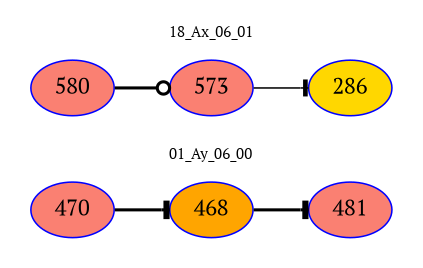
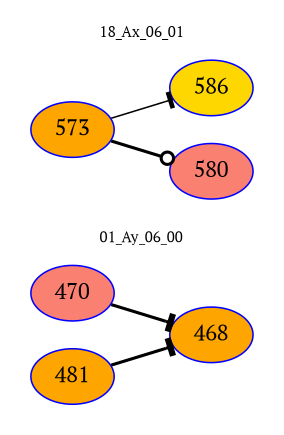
edge "580" -> "573": reversed
node "573": fillcolor salmon -> orange
node "286": label "286" -> "586"
edge "468" -> "481": reversed
node "481": fillcolor salmon -> orange
